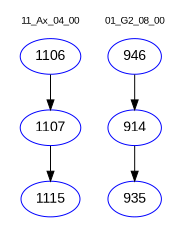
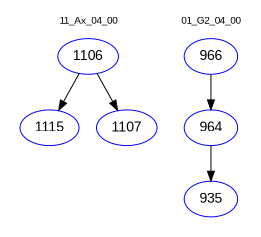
cluster "01_G2_08_00": label "01_G2_08_00" -> "01_G2_04_00"
node "946": label "946" -> "966"
node "914": label "914" -> "964"
edge "1107" -> "1115": now "1106" -> "1115"
